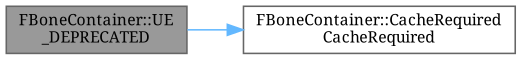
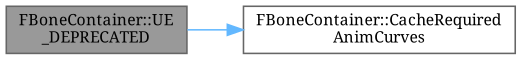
node "FBoneContainer::CacheRequired CacheRequired": label "FBoneContainer::CacheRequired CacheRequired" -> "FBoneContainer::CacheRequired AnimCurves"
